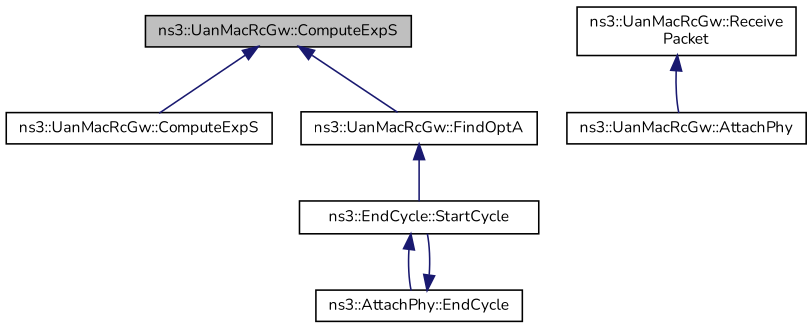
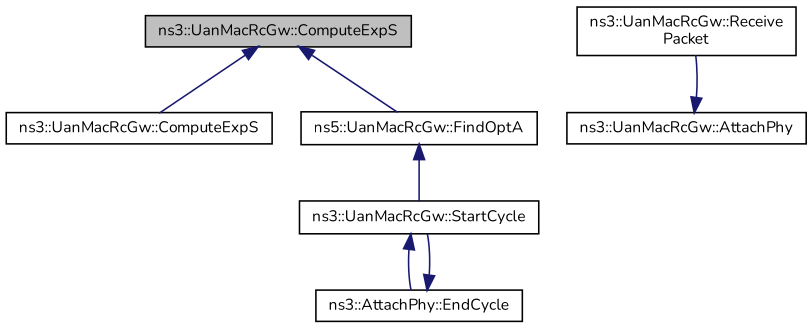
edge "ns3::UanMacRcGw::AttachPhy" -> "ns3::UanMacRcGw::Receive Packet": reversed
node "ns3::UanMacRcGw::FindOptA": label "ns3::UanMacRcGw::FindOptA" -> "ns5::UanMacRcGw::FindOptA"
node "ns3::EndCycle::StartCycle": label "ns3::EndCycle::StartCycle" -> "ns3::UanMacRcGw::StartCycle"
